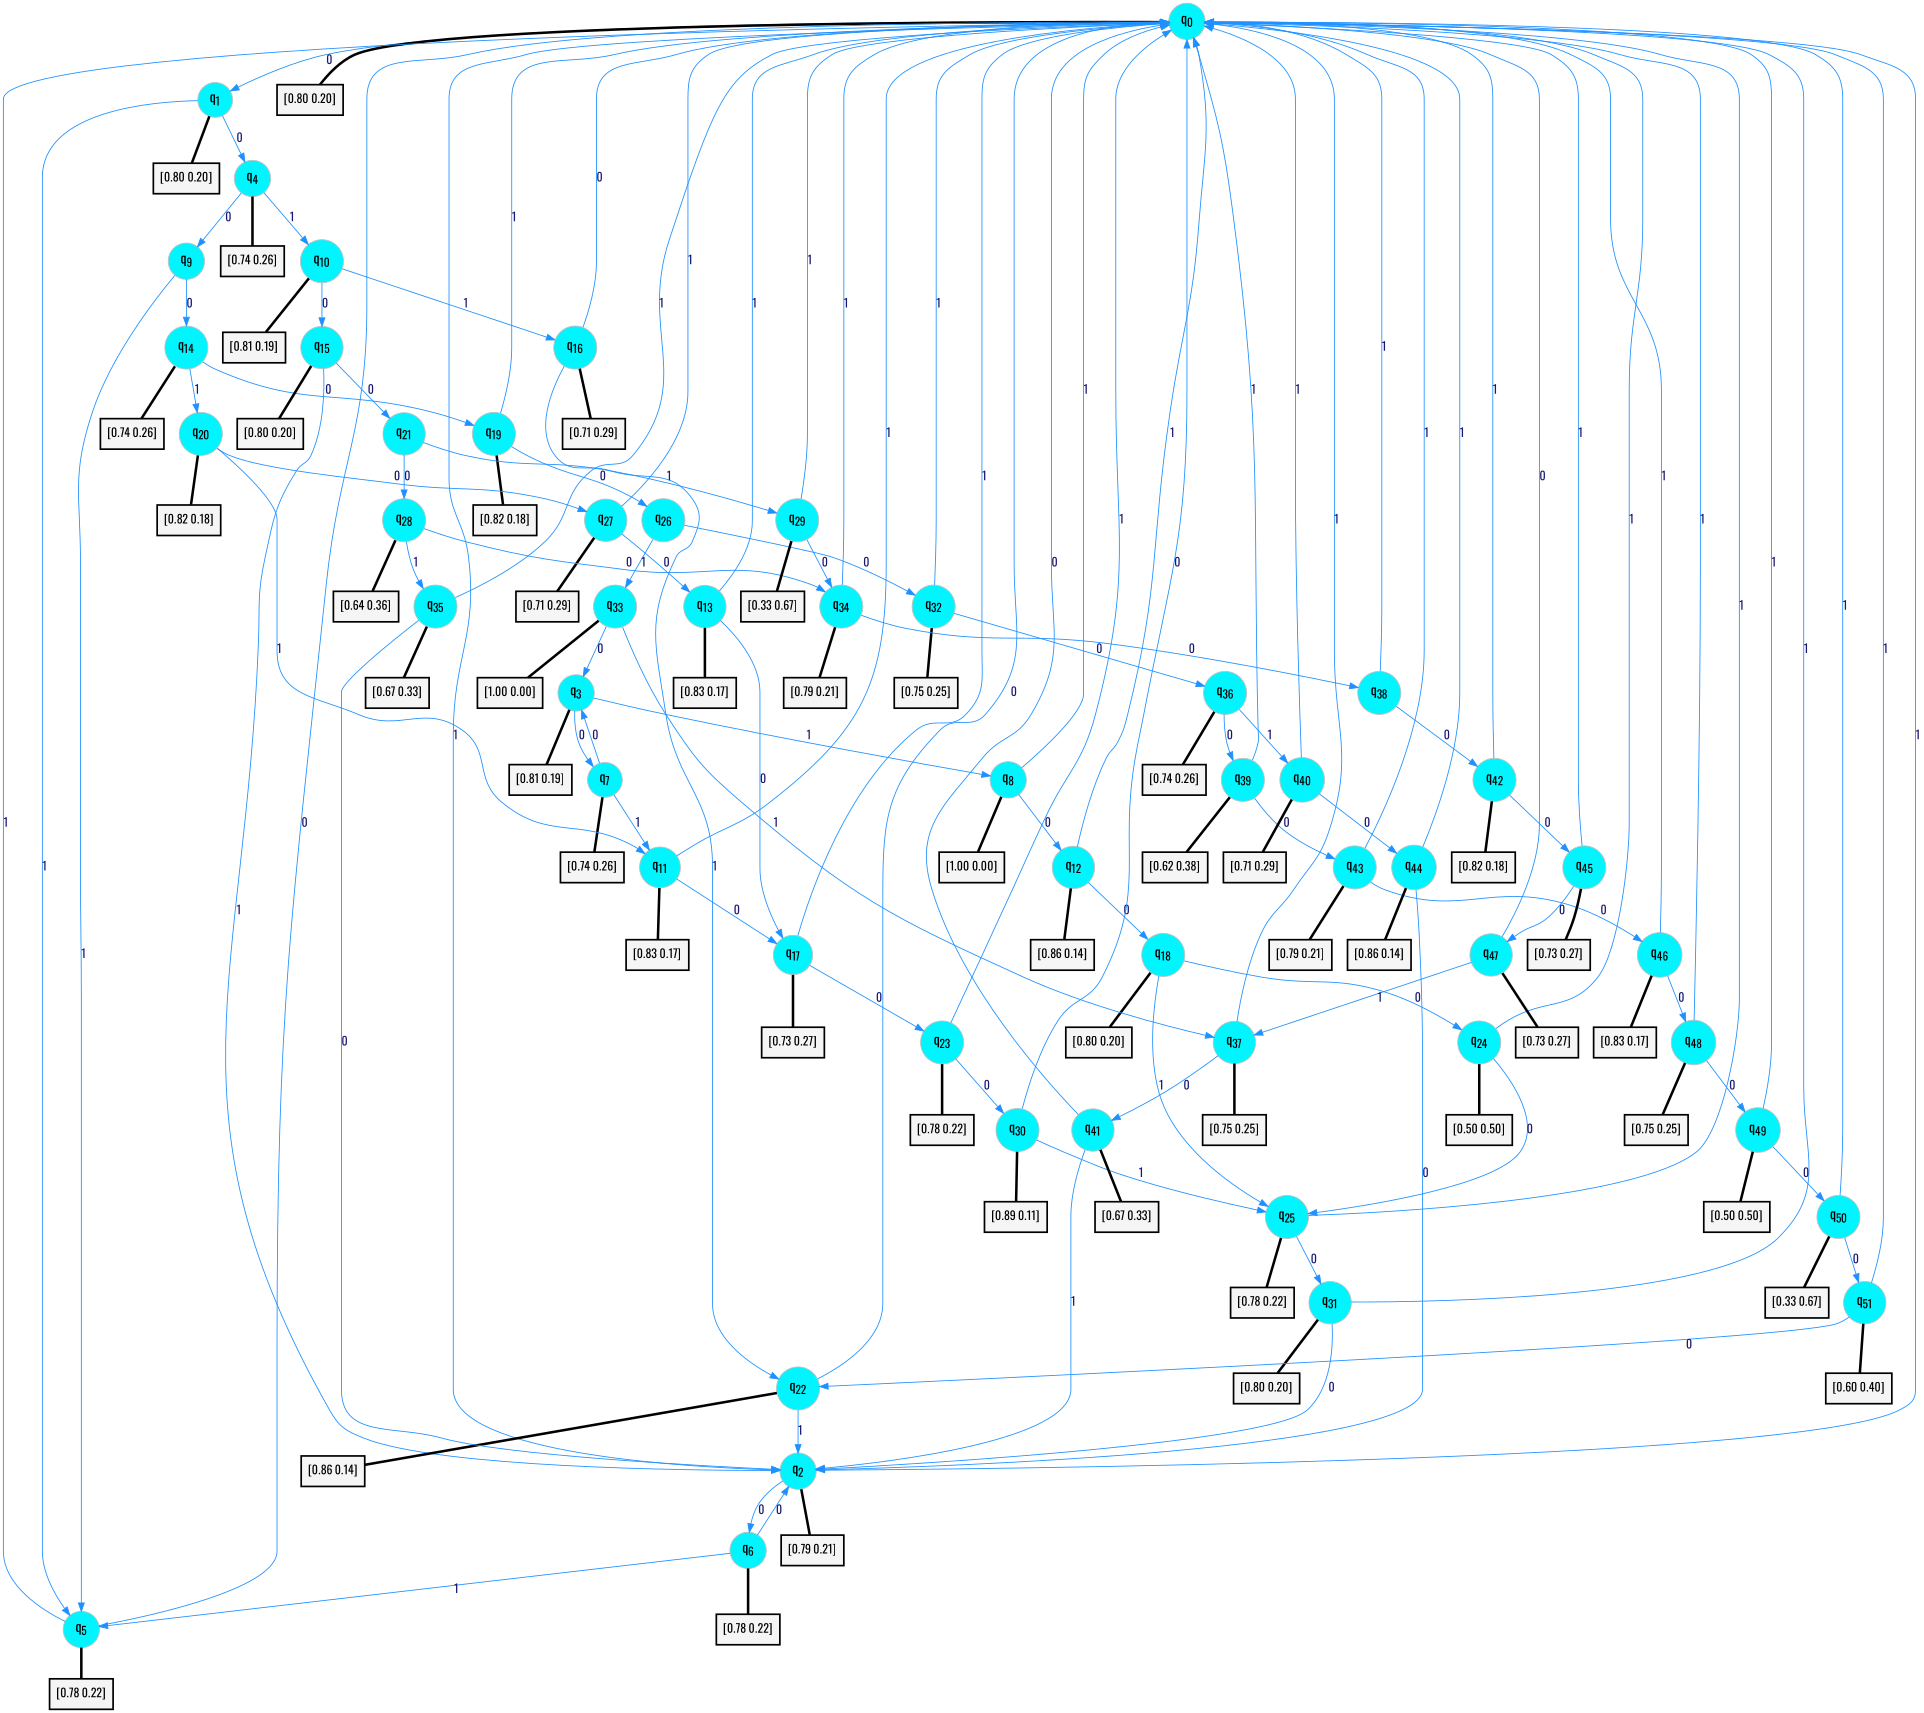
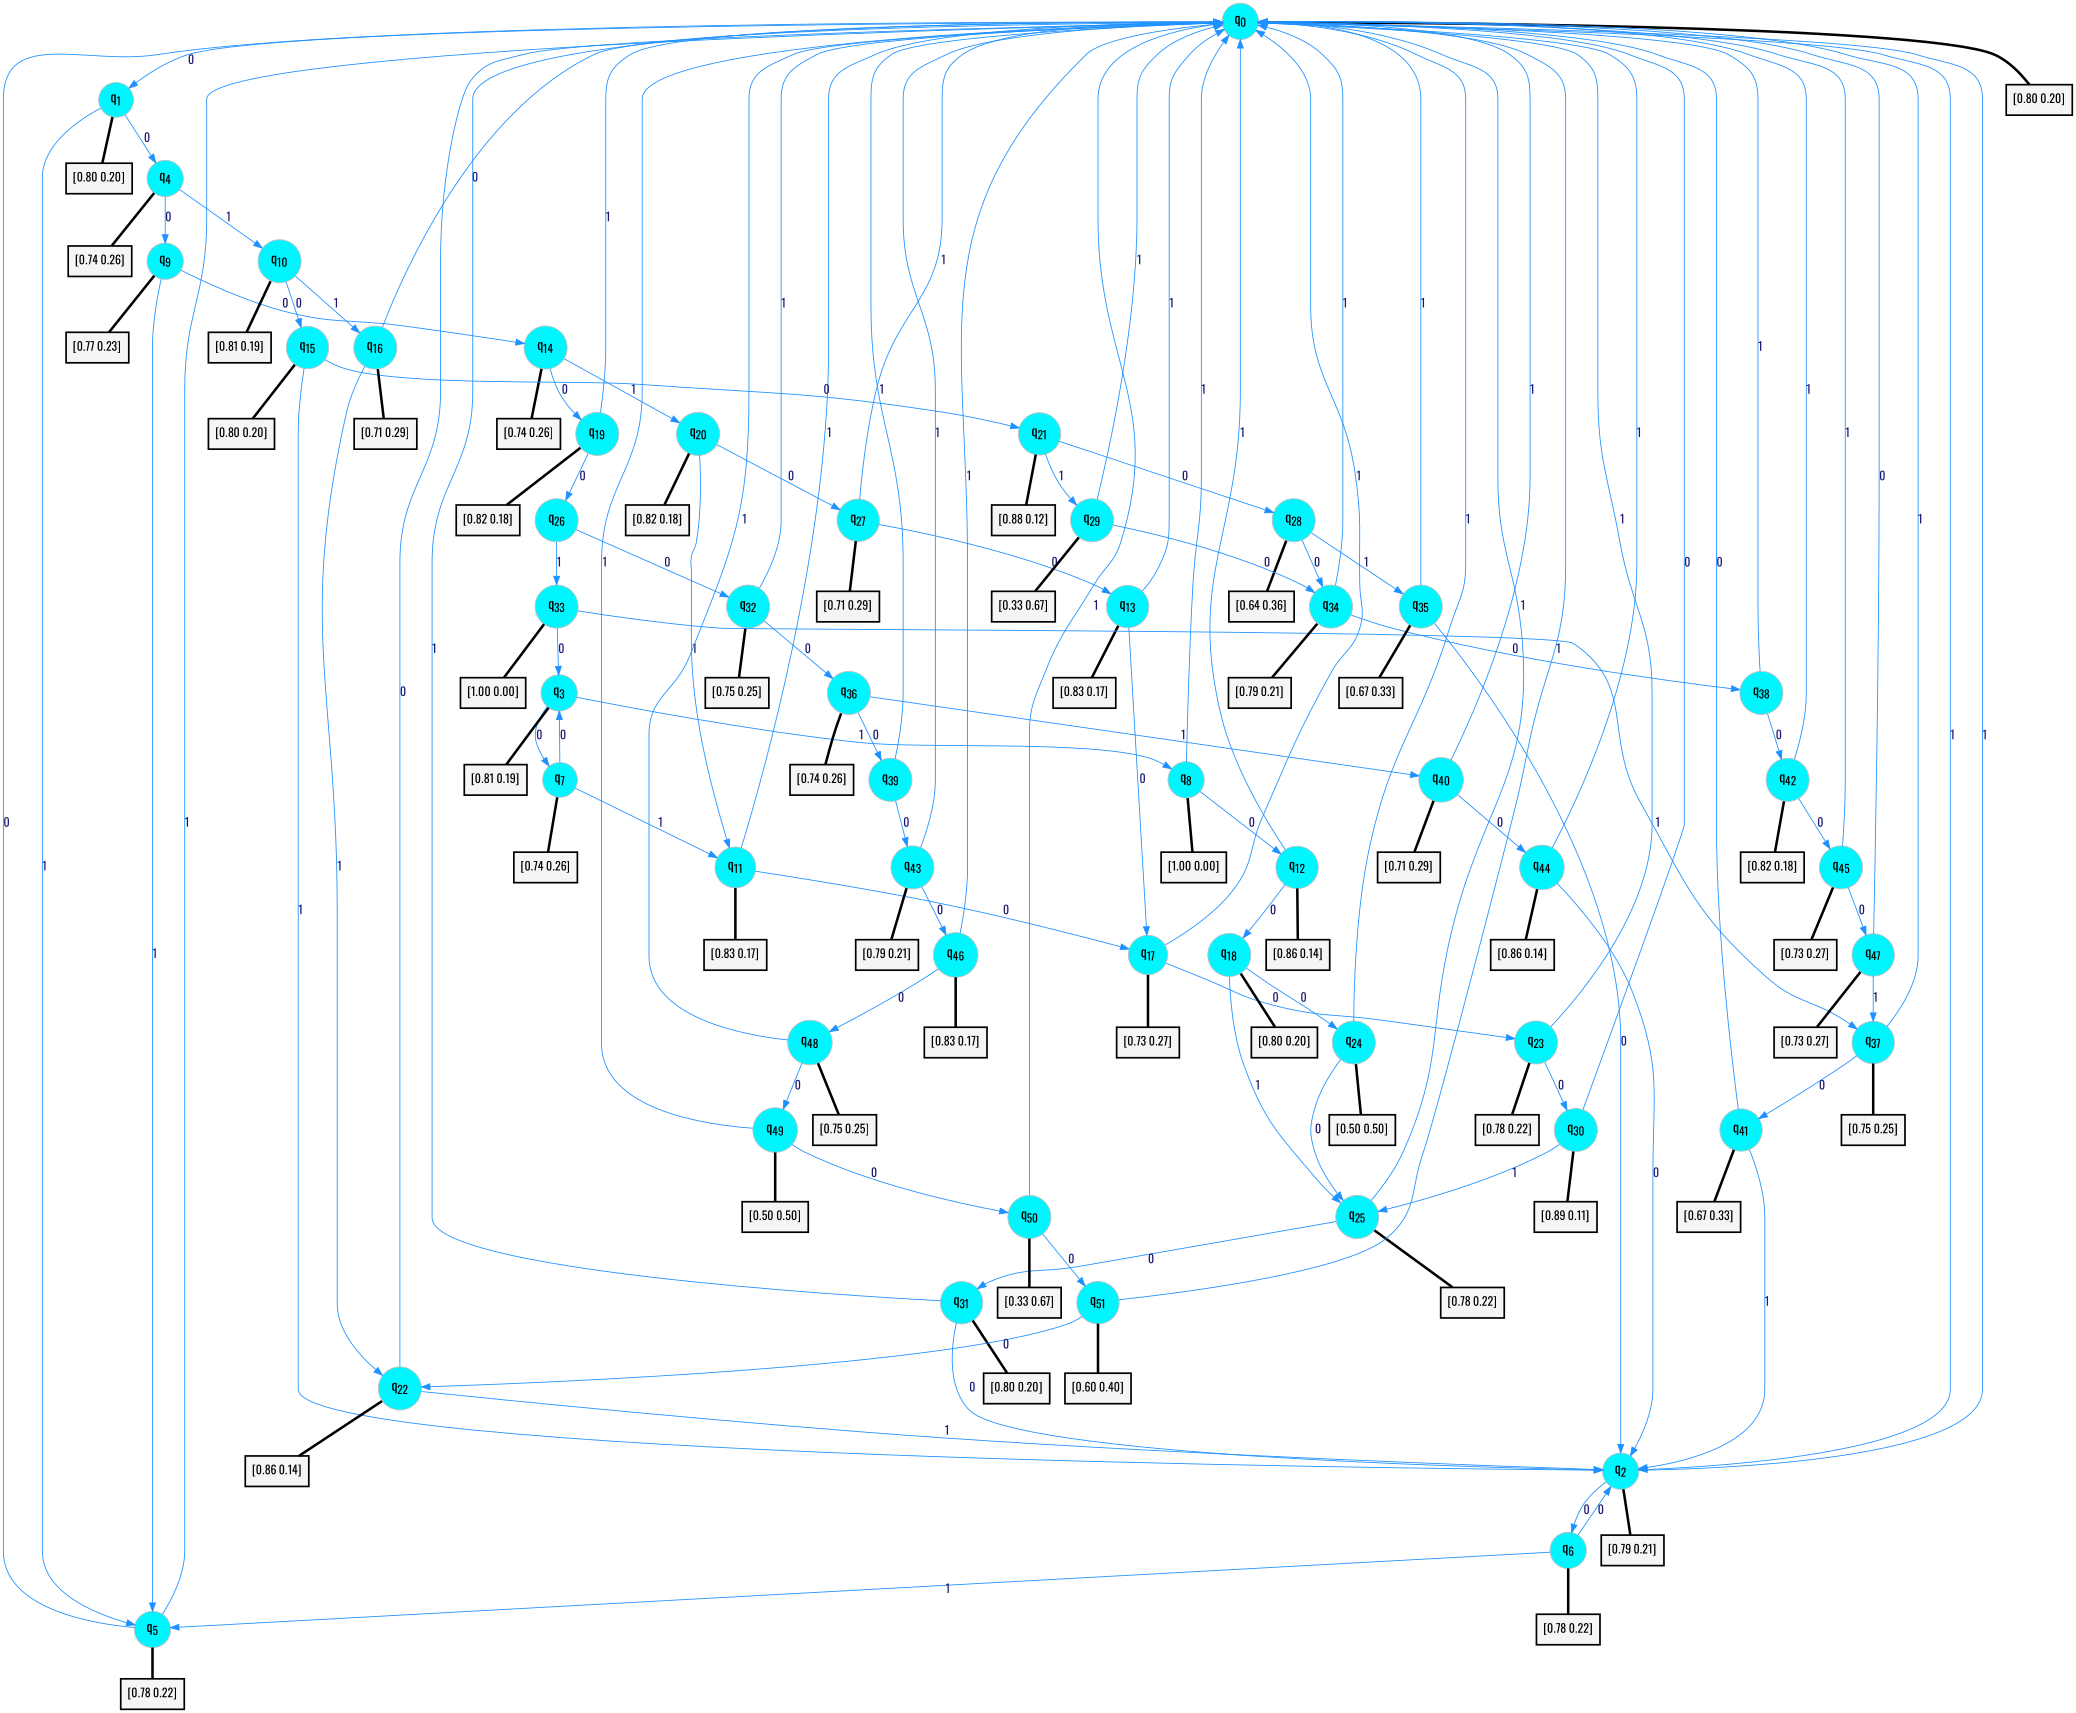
node "[0.77 0.23]": added
node "[0.88 0.12]": added
node "[0.62 0.38]": removed
